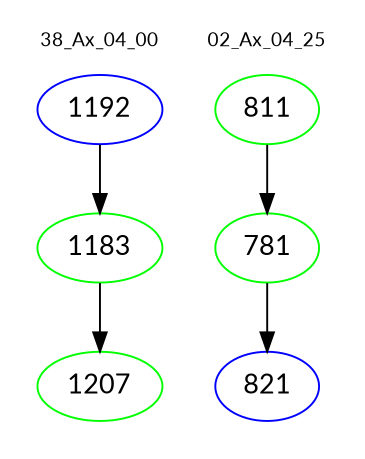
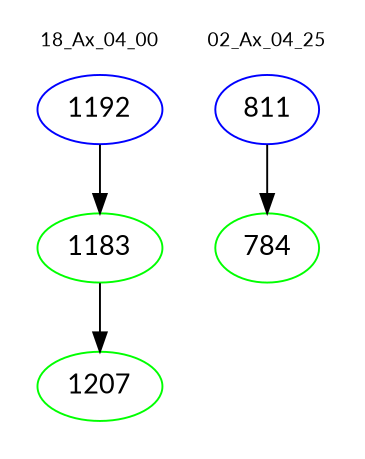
cluster "38_Ax_04_00": label "38_Ax_04_00" -> "18_Ax_04_00"
node "811": color green -> blue
node "781": label "781" -> "784"
node "821": removed
